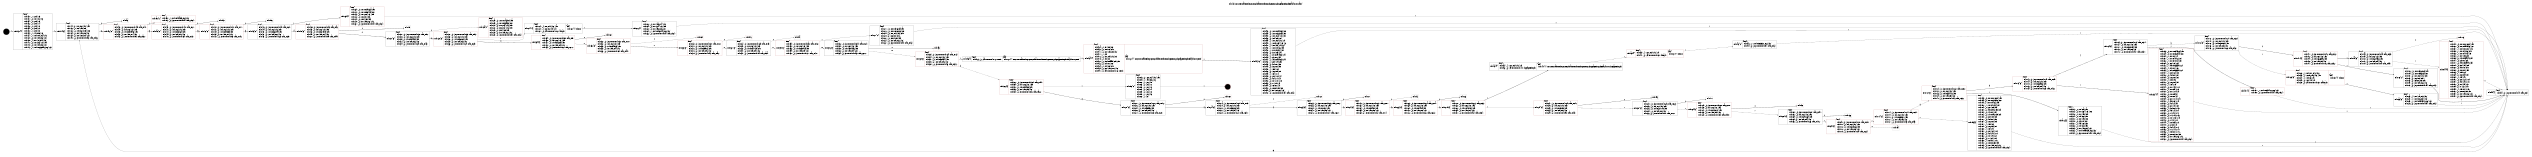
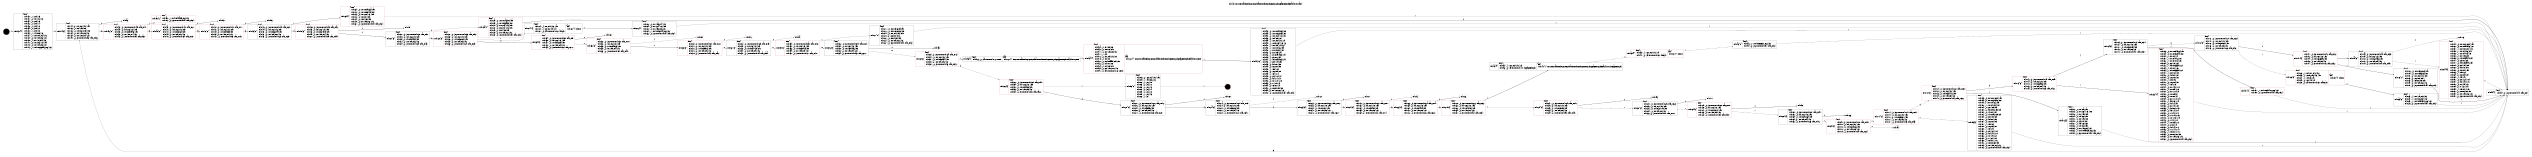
edge "0x4018ba [27]" -> "0x401fb4 [5]": added, label "2"
